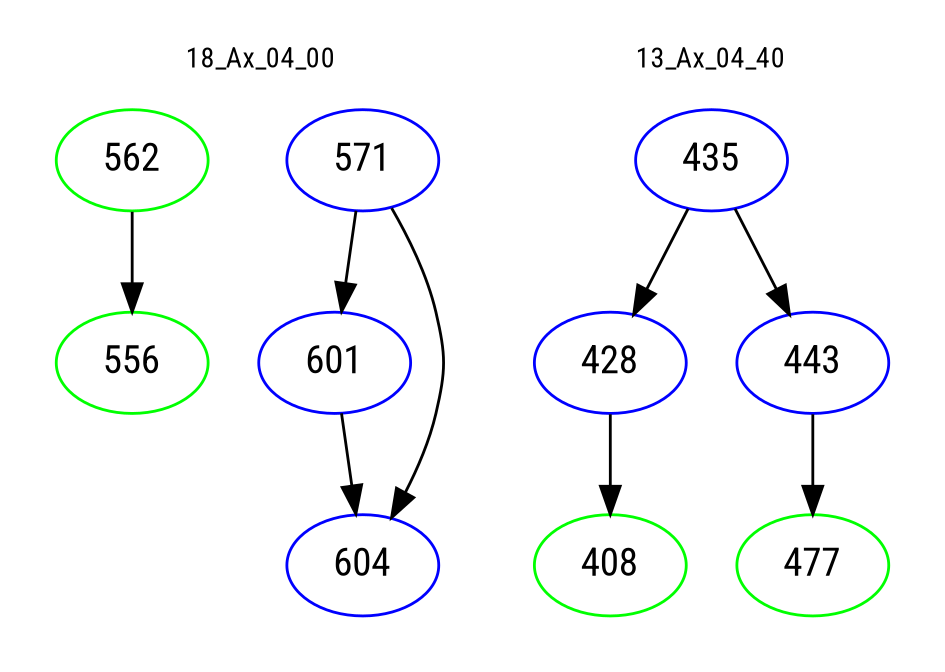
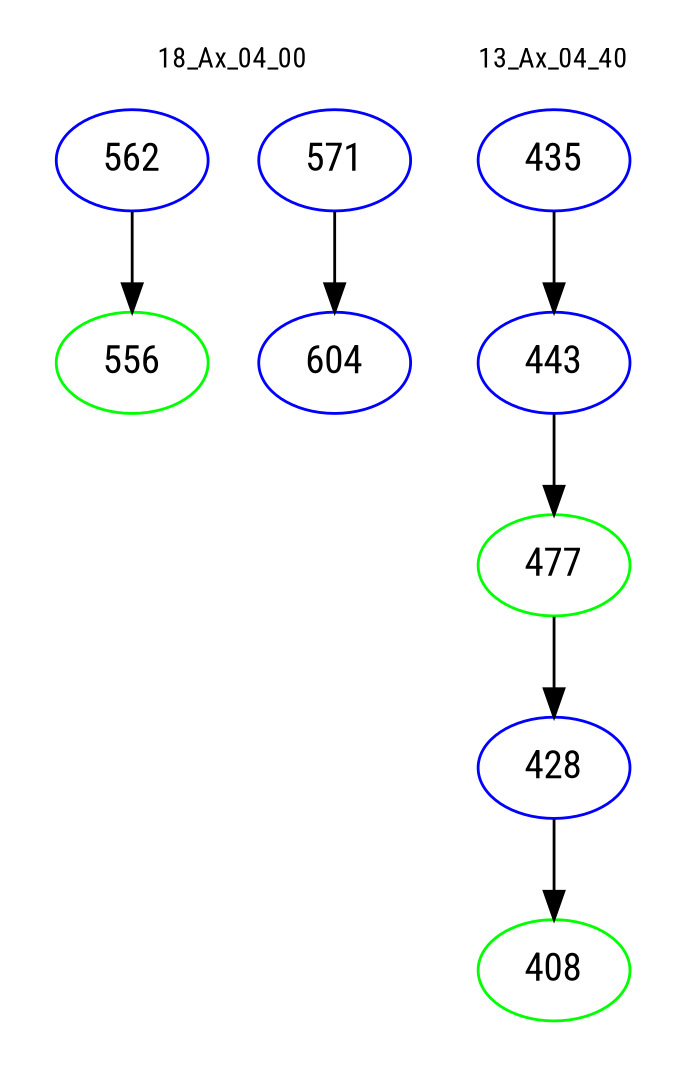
node "562": color green -> blue
edge "435" -> "428": now "477" -> "428"
node "601": removed
